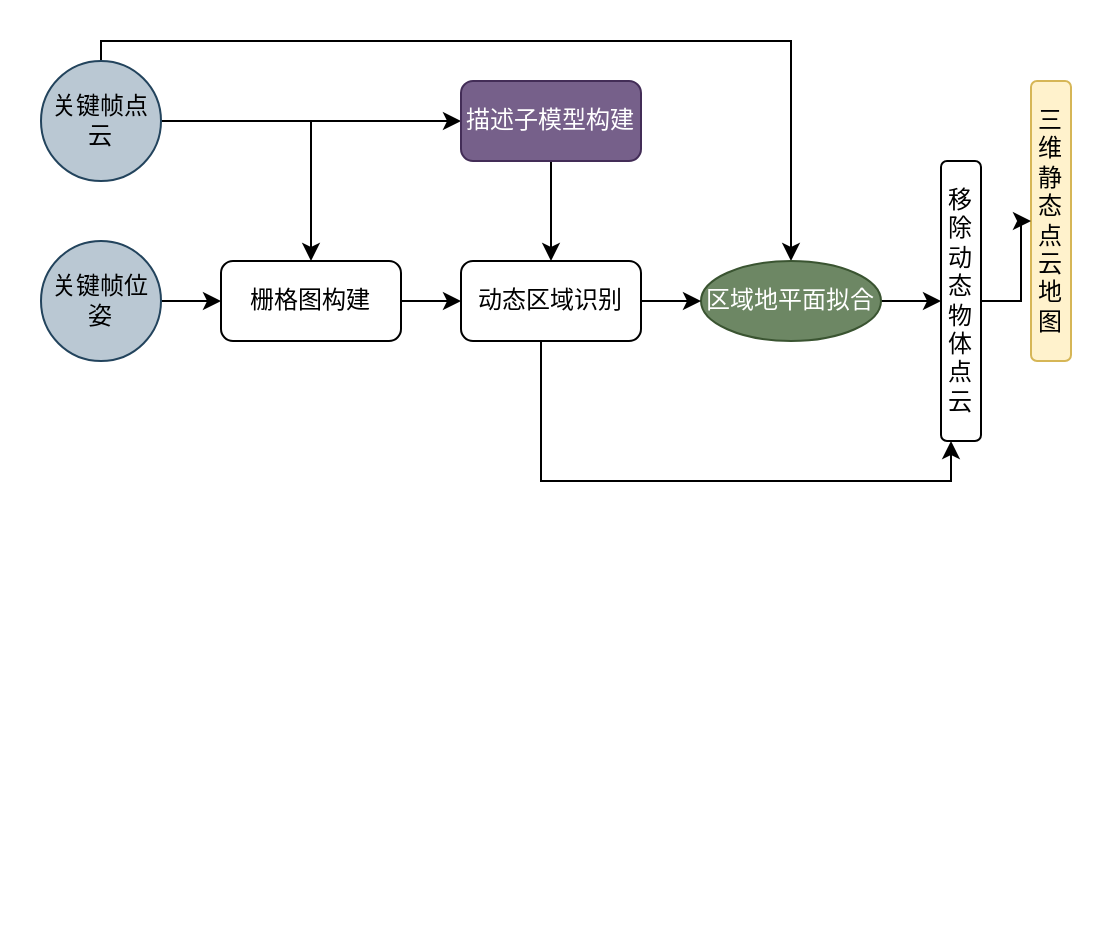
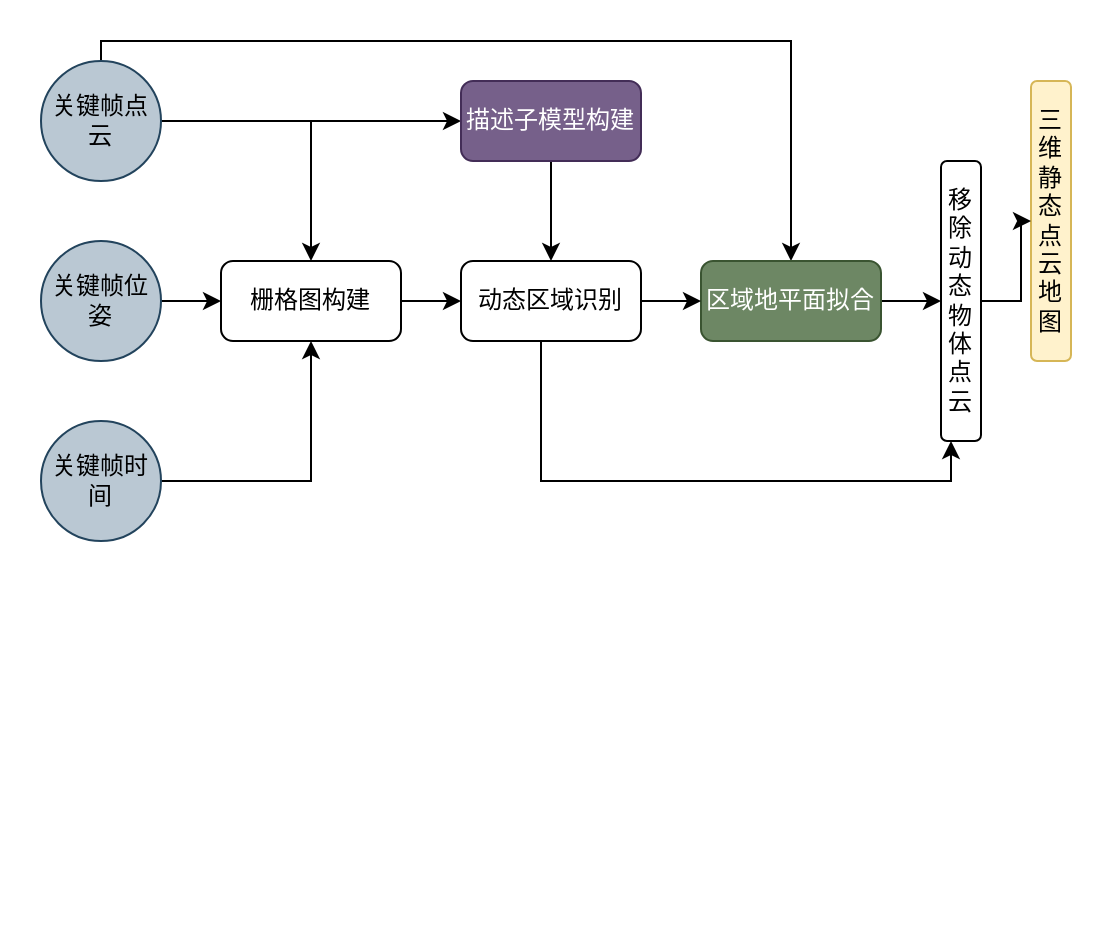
node "区域地平面拟合": shape ellipse -> rounded rectangle
node "关键帧时间": added
edge "关键帧时间" -> "栅格图构建": added
